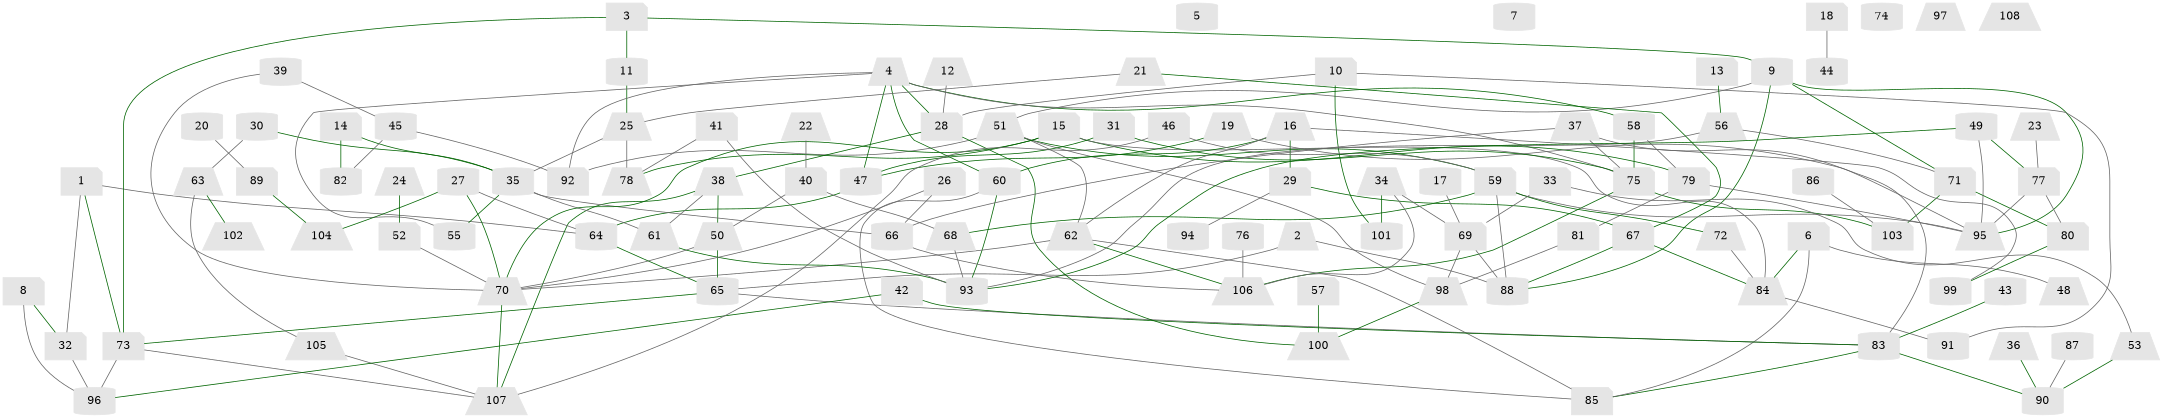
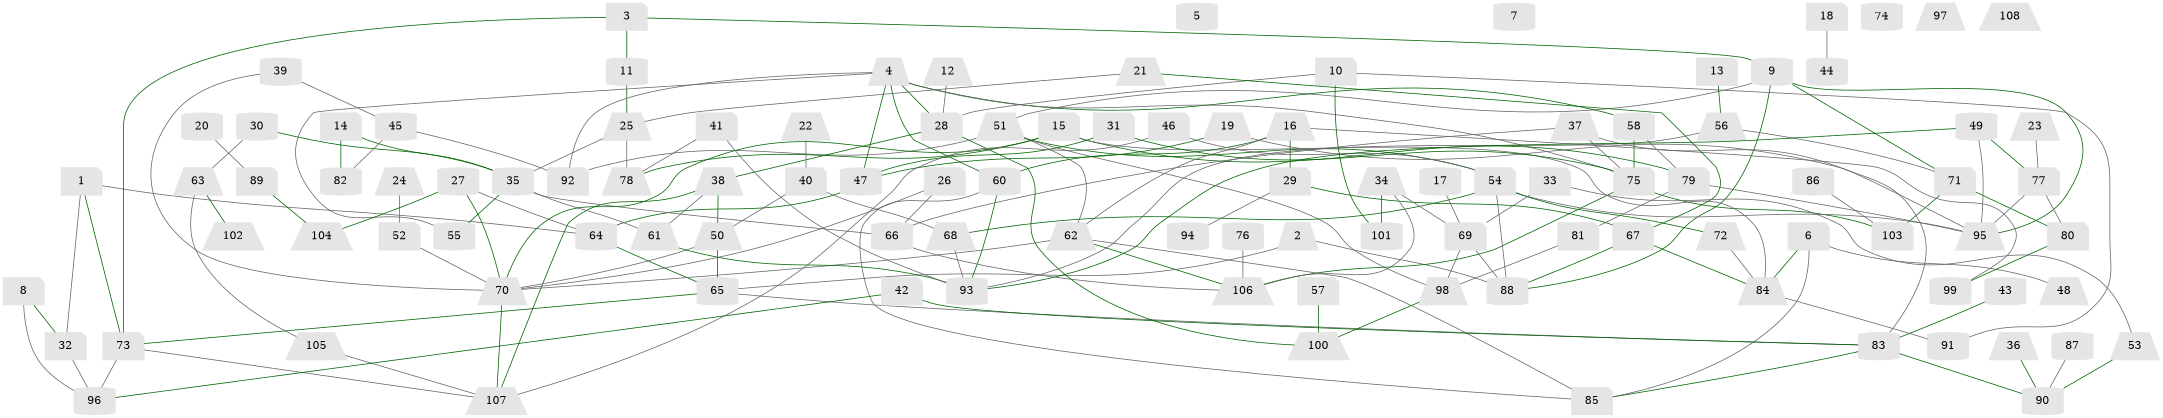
node "59": label "59" -> "54"
edge "24" -- "52": color darkgreen -> gray40
